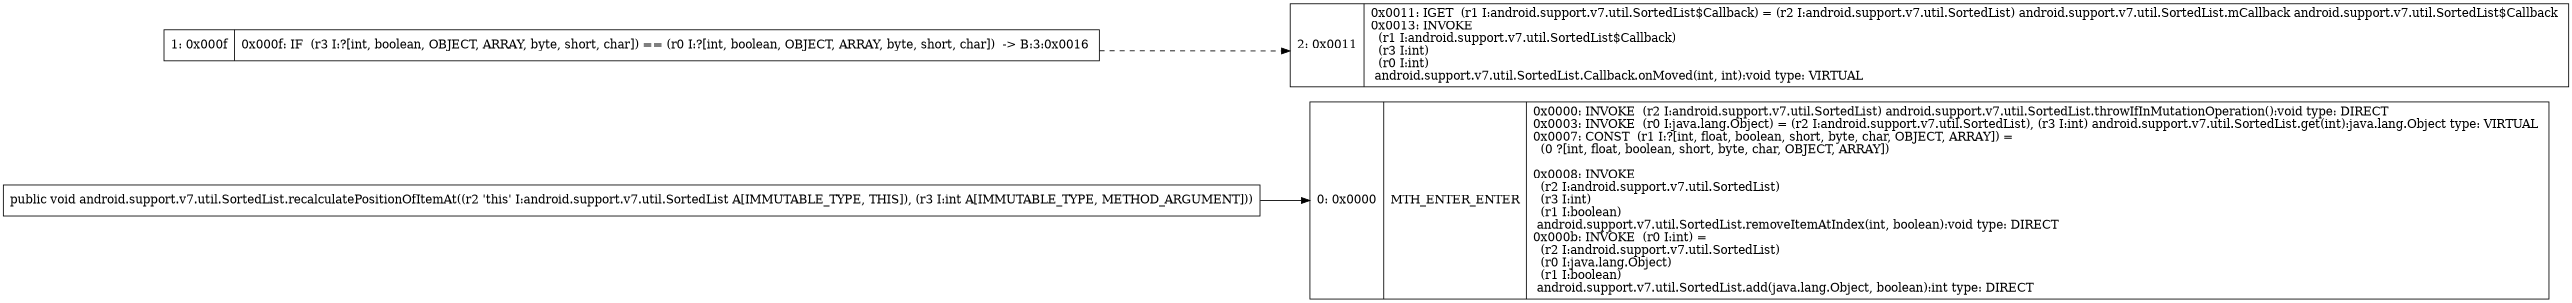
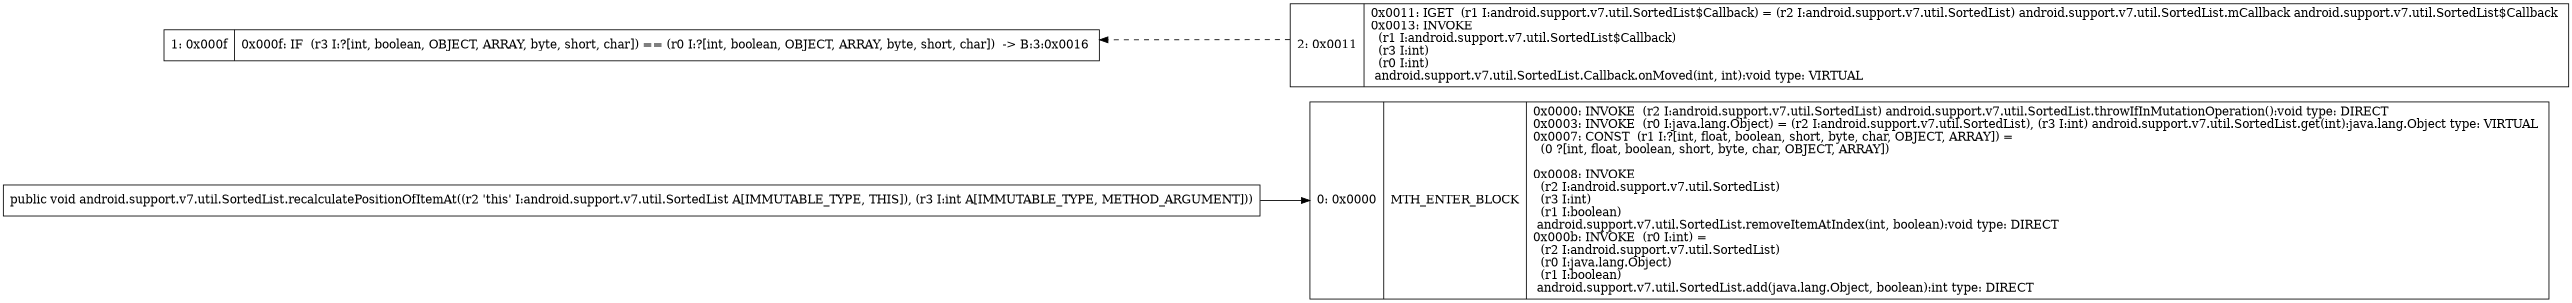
edge "1: 0x000f" -> "2: 0x0011": reversed
node "0: 0x0000": text "MTH_ENTER_ENTER" -> "MTH_ENTER_BLOCK"
